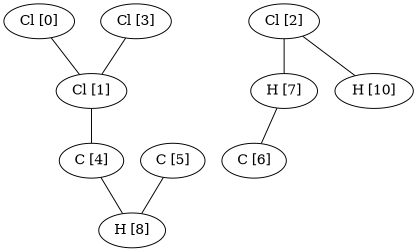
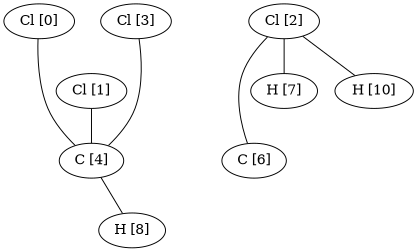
edge "Cl [0]" -- "Cl [1]": now "Cl [0]" -- "C [4]"
edge "Cl [3]" -- "Cl [1]": now "Cl [3]" -- "C [4]"
edge "H [7]" -- "C [6]": now "Cl [2]" -- "C [6]"
node "C [5]": removed
